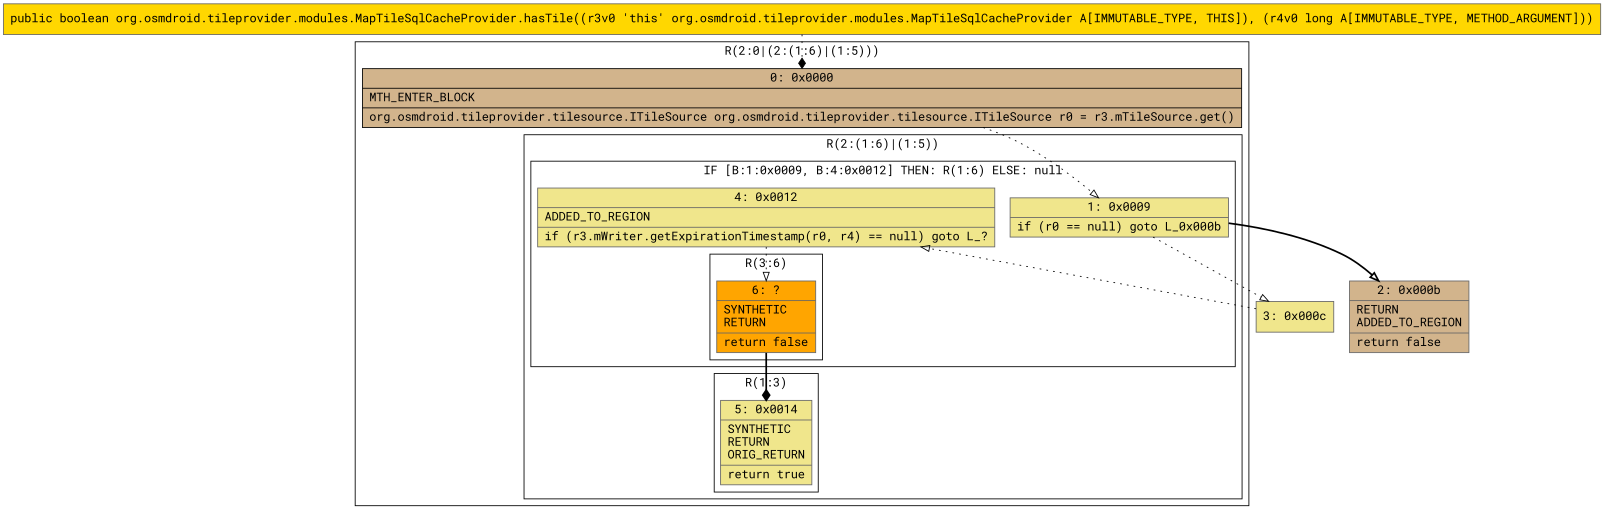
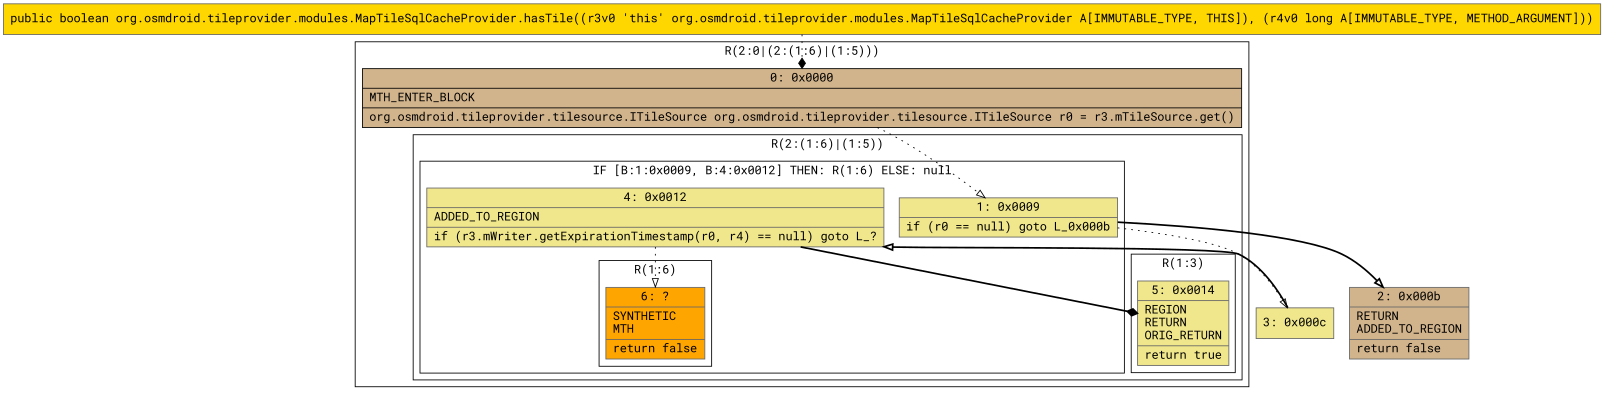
cluster "R(3:6)": label "R(3:6)" -> "R(1:6)"
edge "3: 0x000c" -> "4: 0x0012": style dotted -> bold
node "6: ?": text "RETURN" -> "MTH"
edge "6: ?" -> "5: 0x0014": now "4: 0x0012" -> "5: 0x0014"
node "5: 0x0014": text "SYNTHETIC" -> "REGION"
